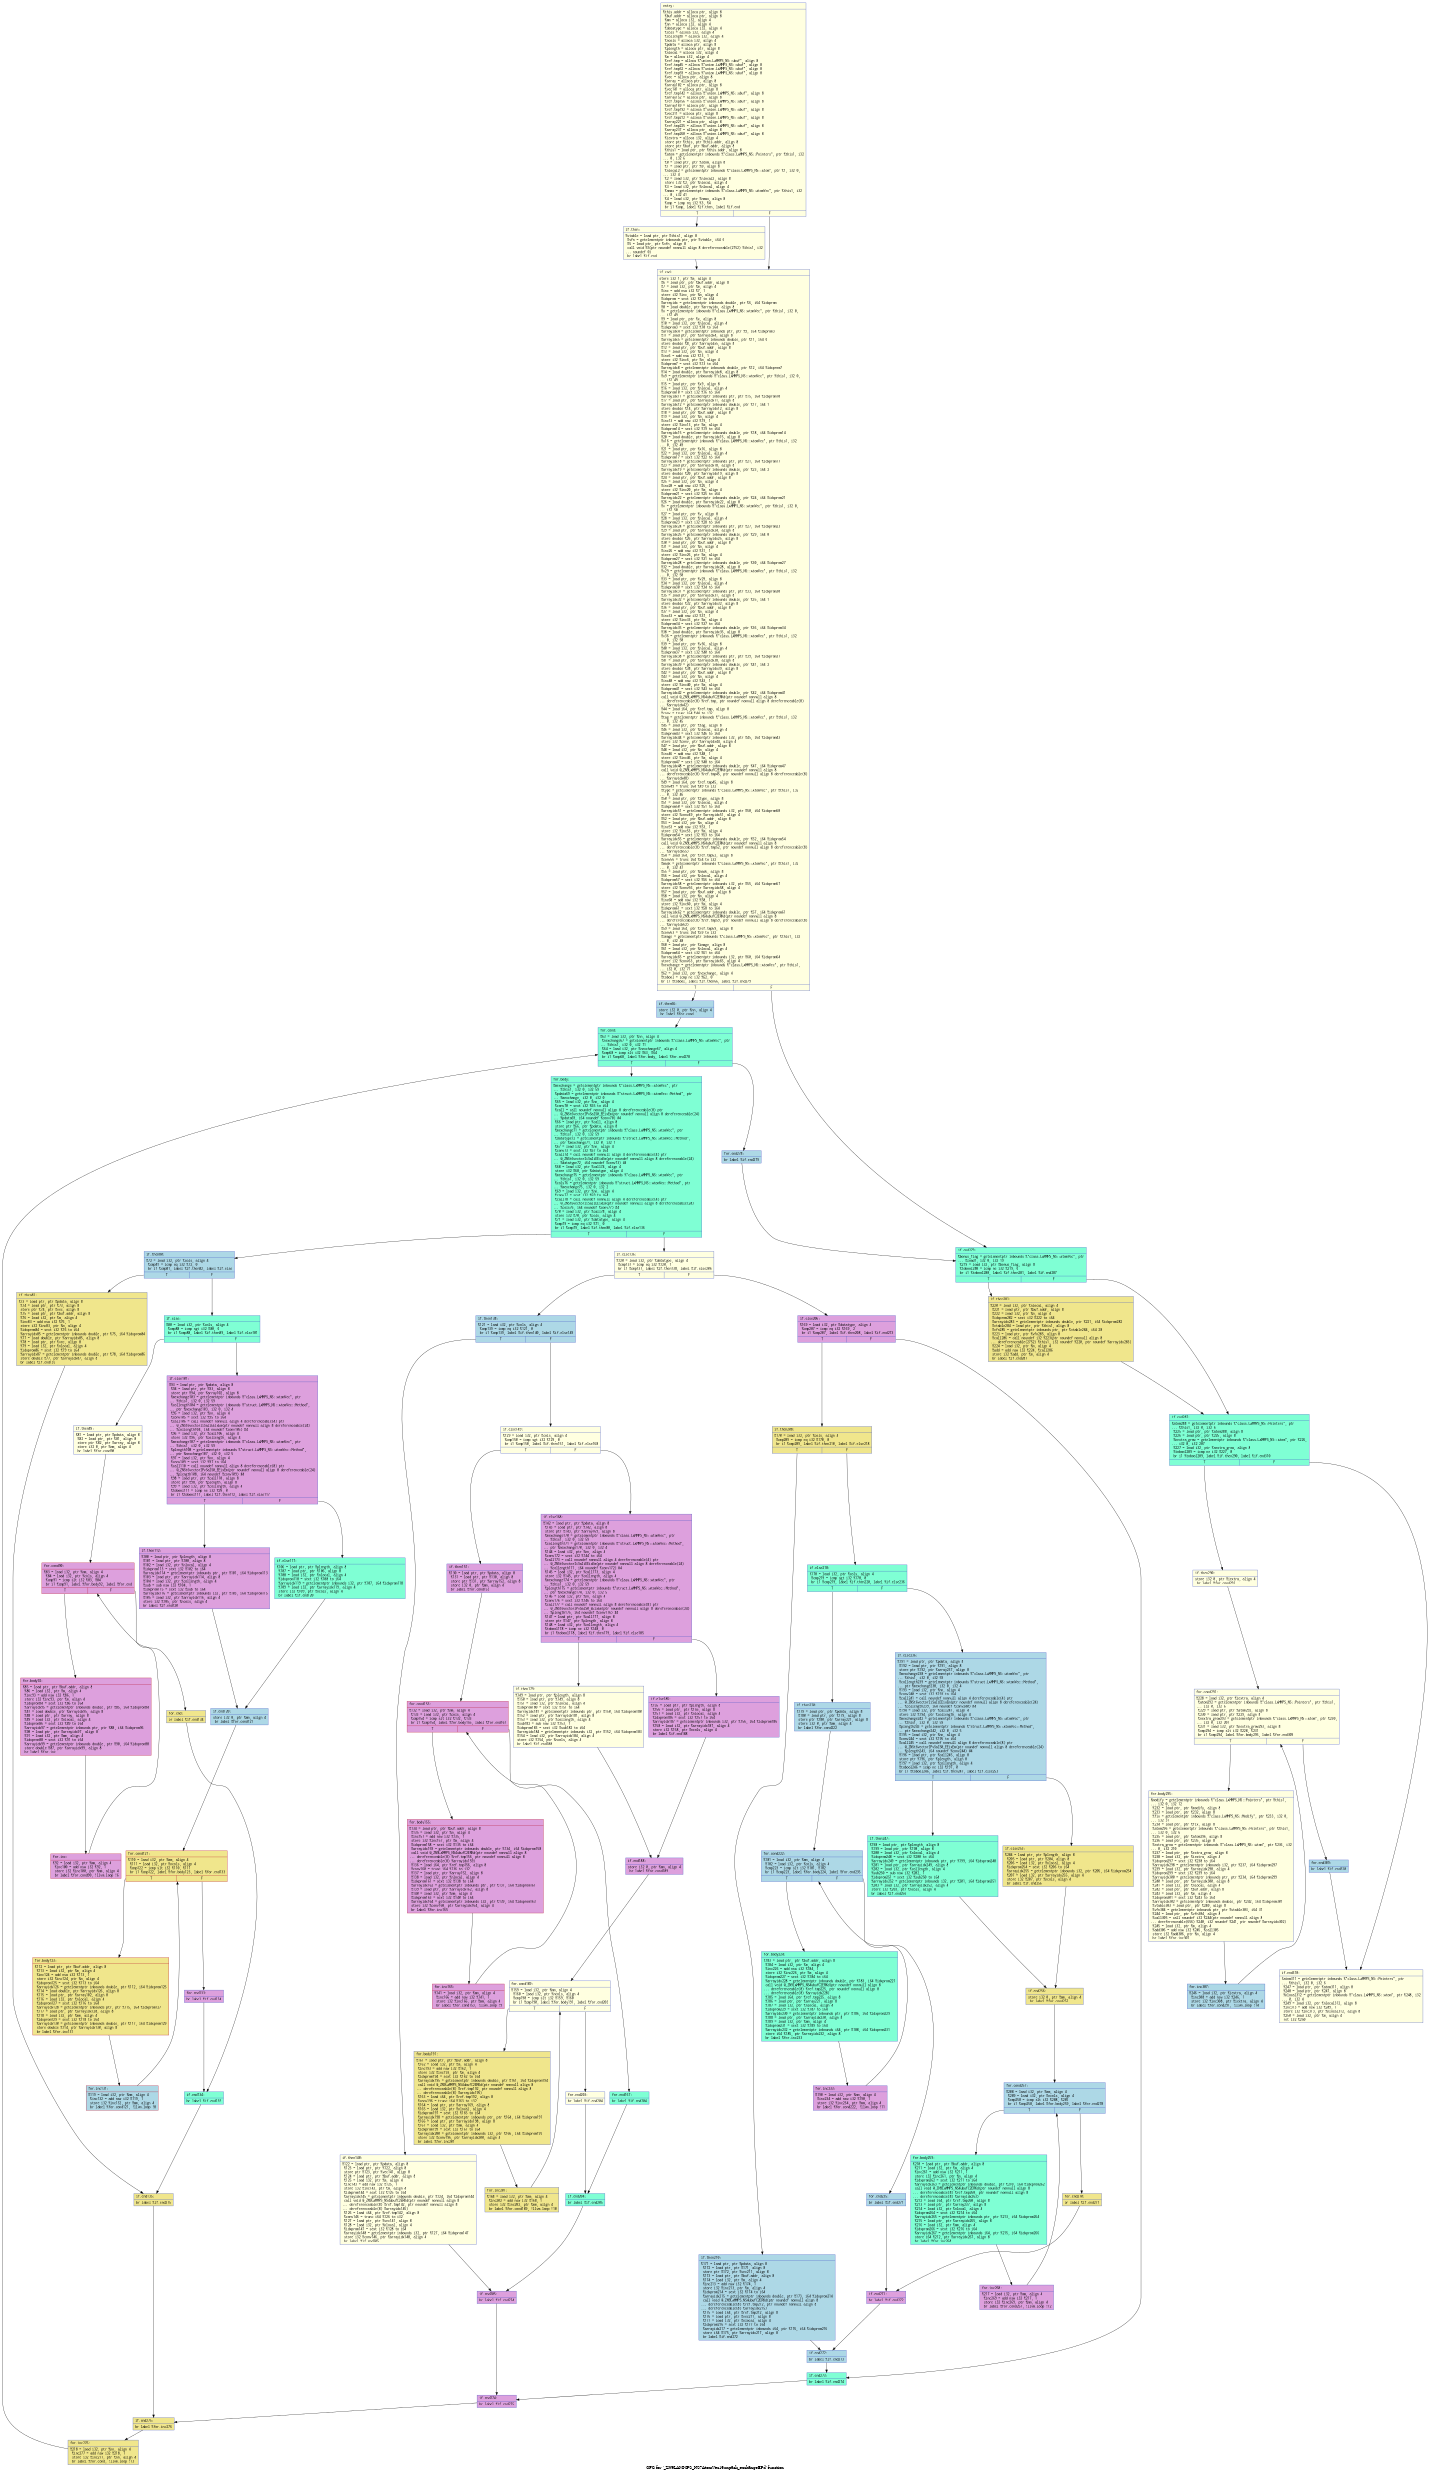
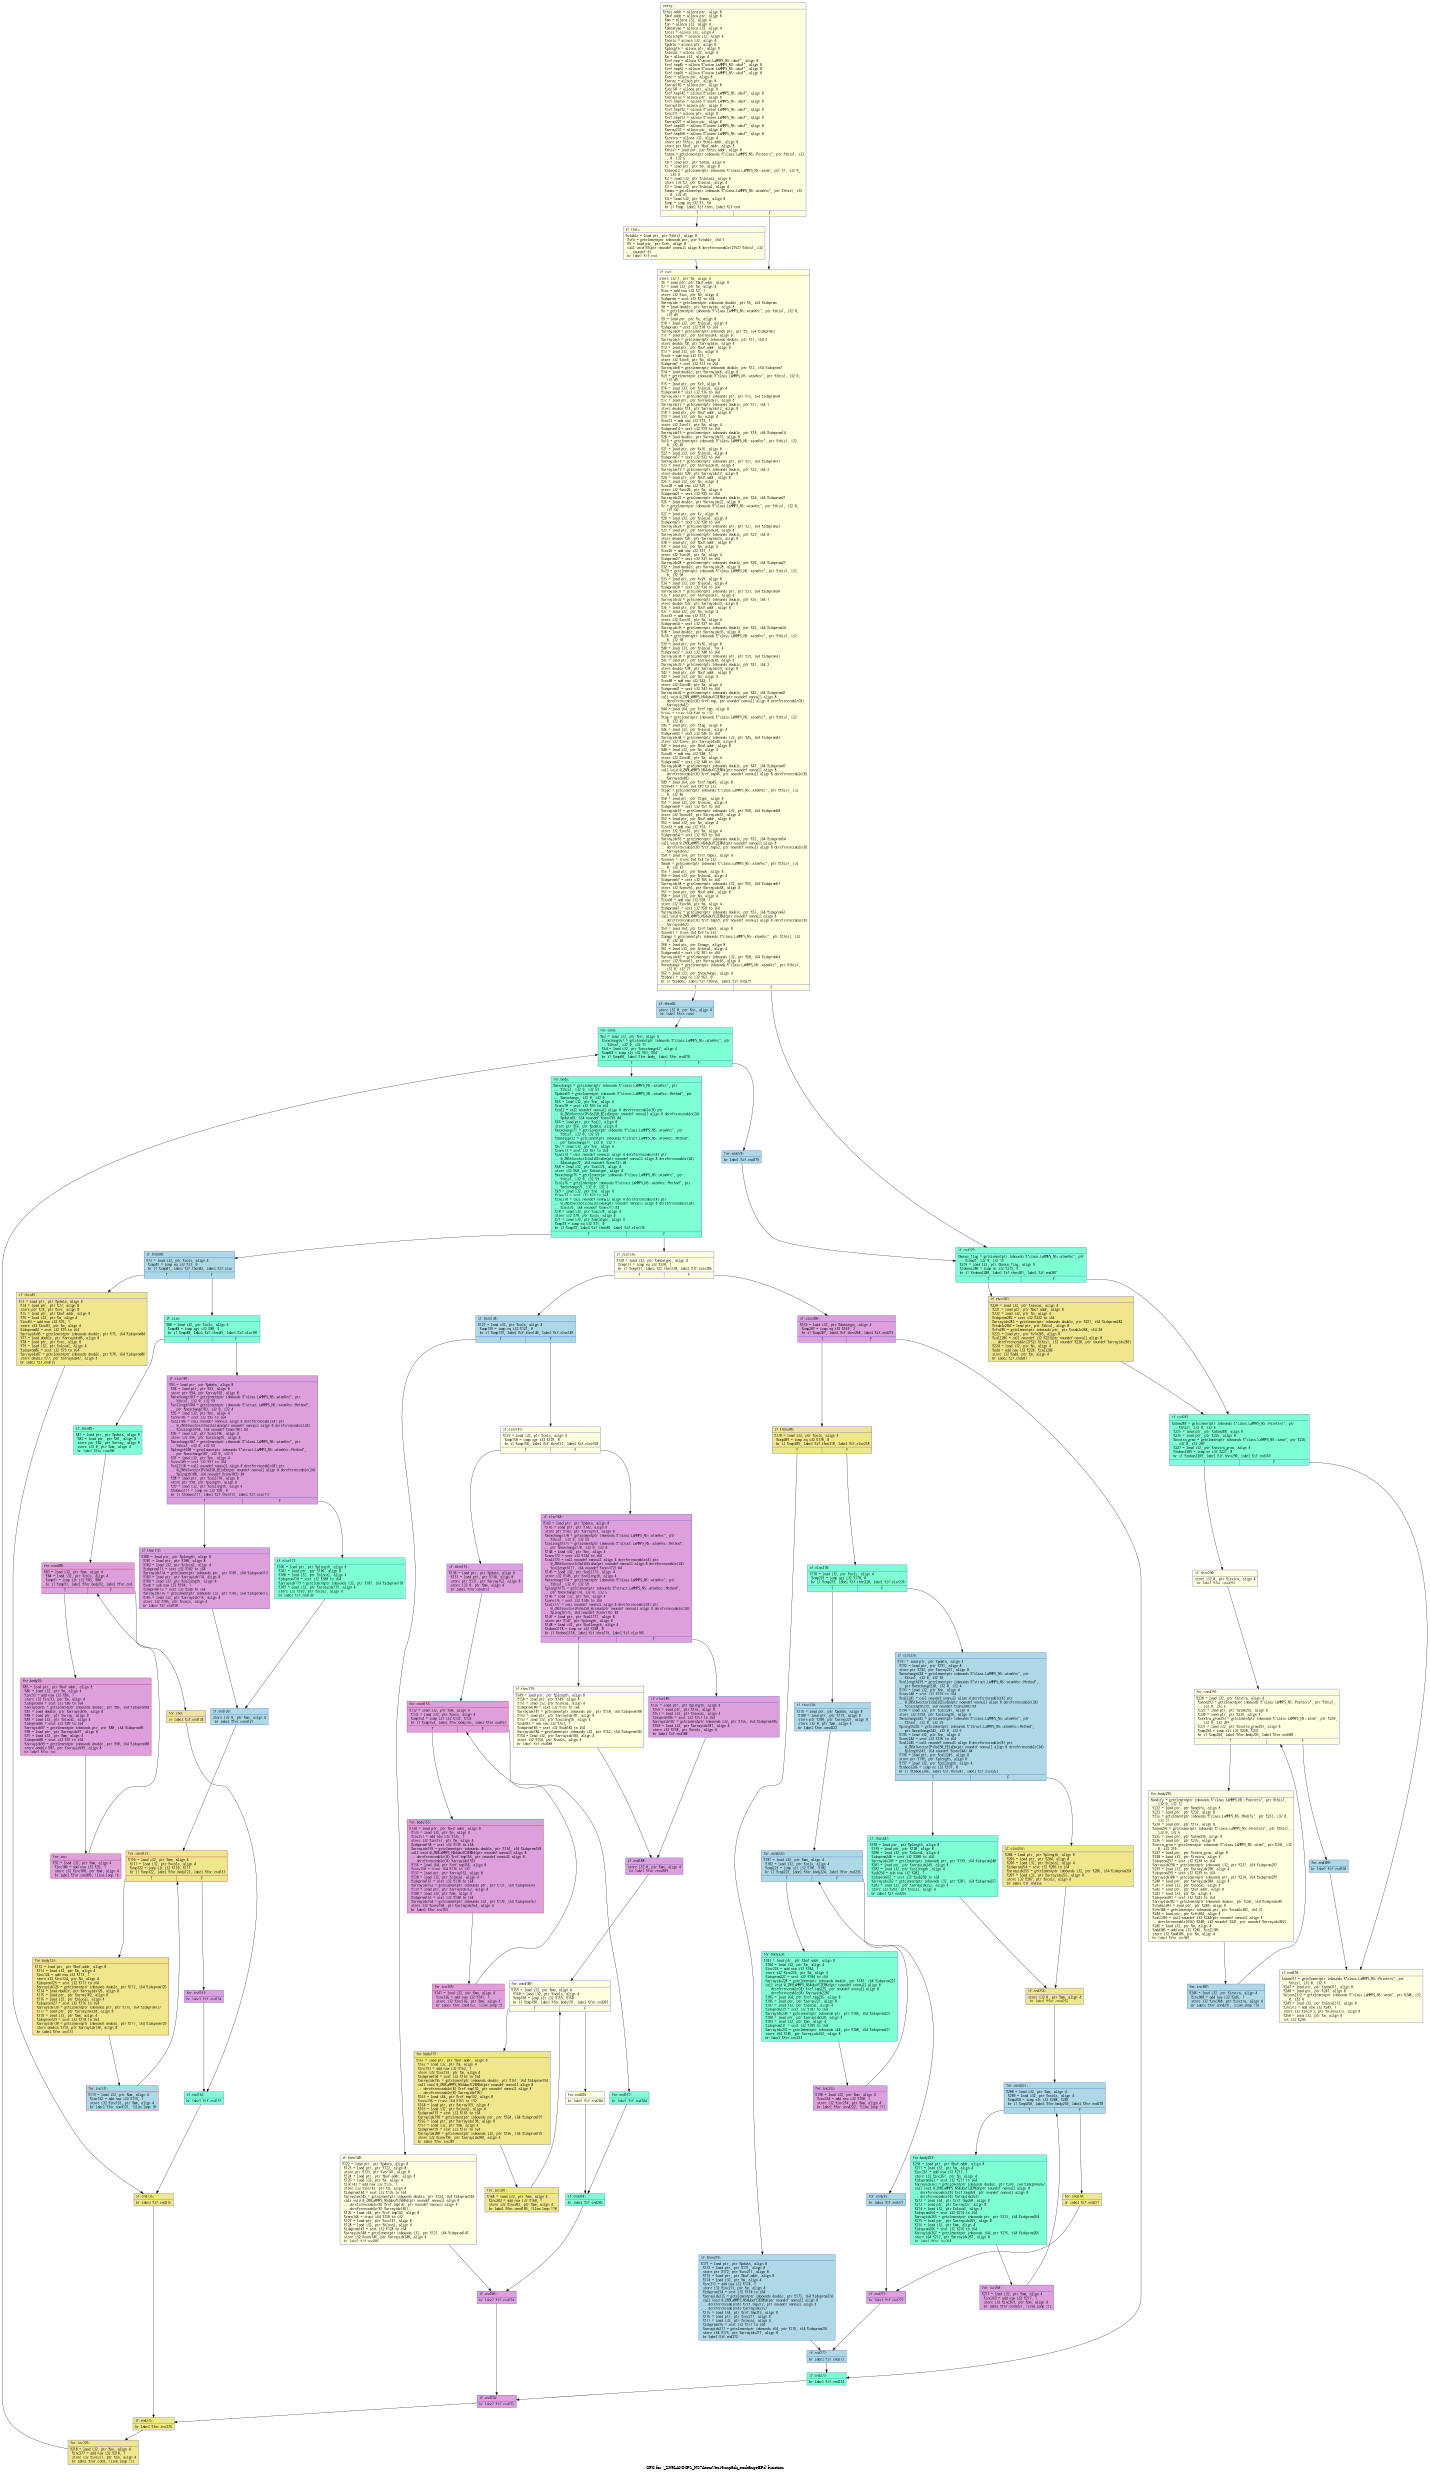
node "if.end:": text "%40 = load i32, ptr %nlocal, align 4" -> "%40 = load i32, ptr %nlocal, for 4"
node "if.then89:": fillcolor lightyellow -> aquamarine
